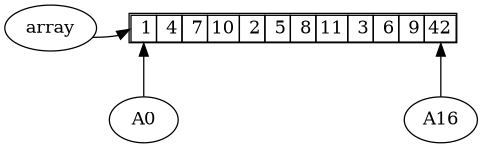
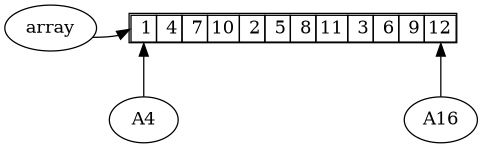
node "1": text "42" -> "12"
node "A0": label "A0" -> "A4"
